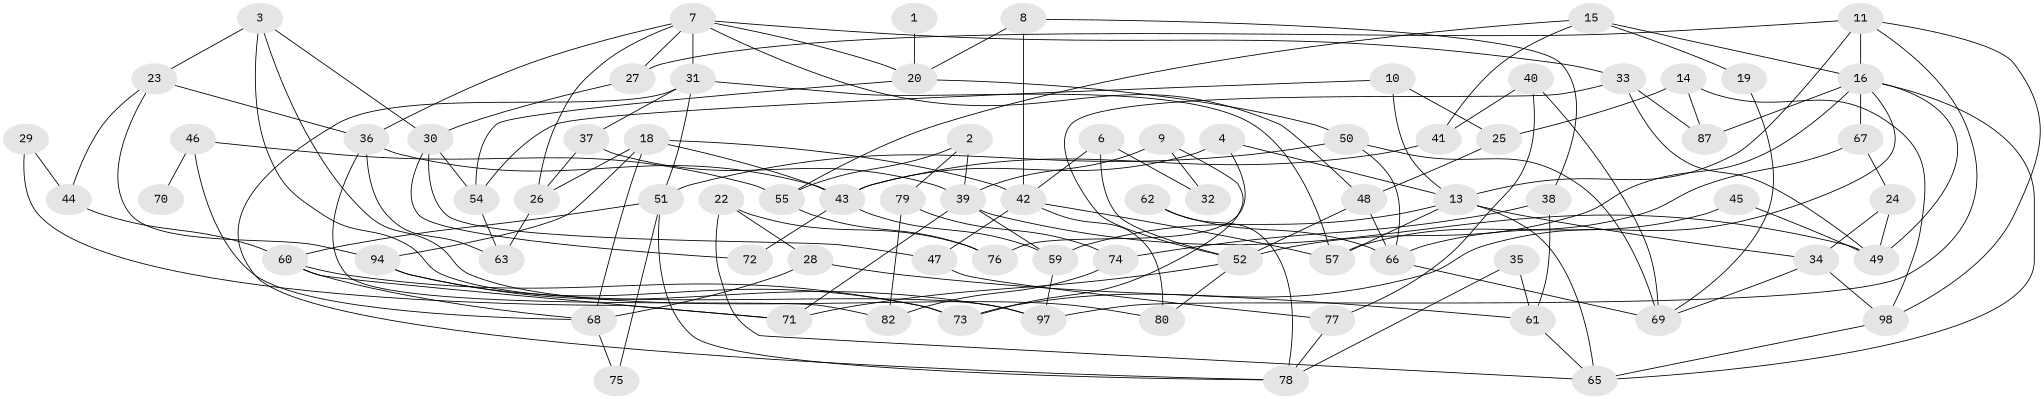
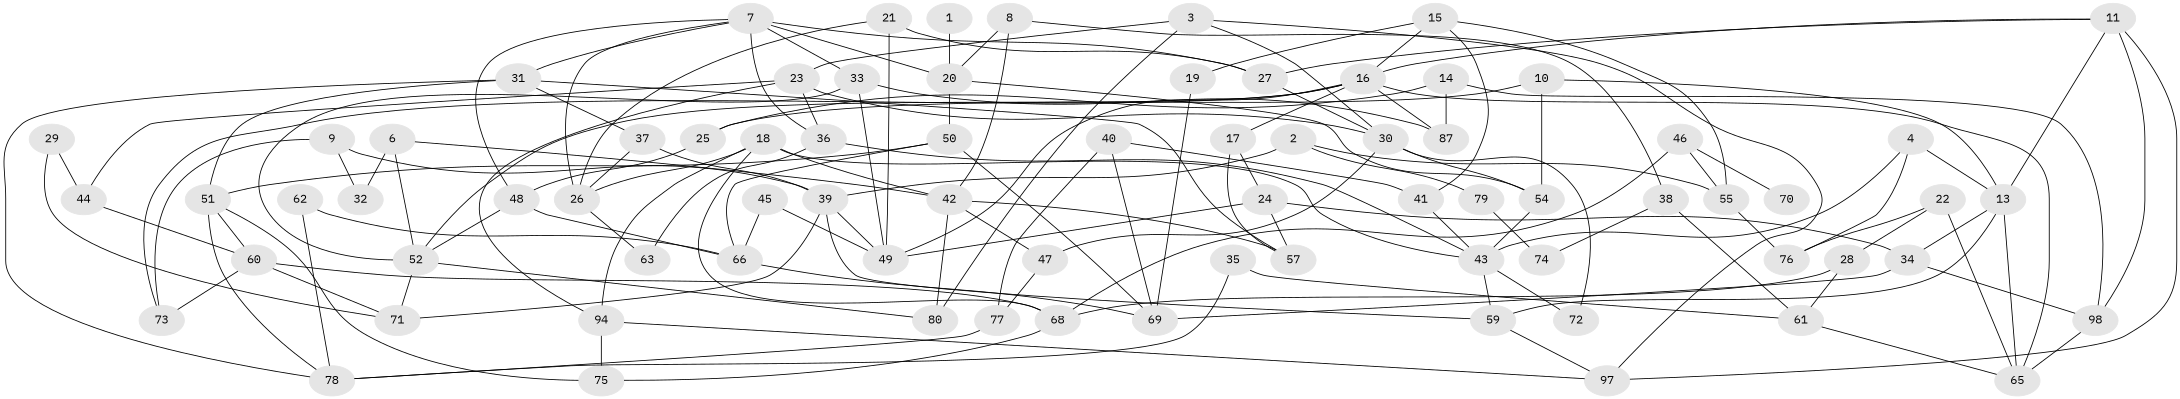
node "21": added
edge "23" -- "30": added
node "67": label "67" -> "17"
edge "13" -- "57": now "24" -- "57"
edge "54" -- "63": now "54" -- "43"
edge "94" -- "73": now "94" -- "75"
node "82": removed
